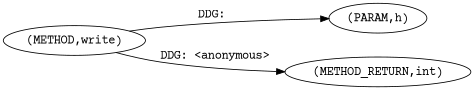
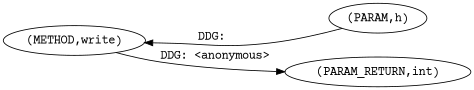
edge "(METHOD,write)" -> "(PARAM,h)": reversed
node "(METHOD_RETURN,int)": label "(METHOD_RETURN,int)" -> "(PARAM_RETURN,int)"
